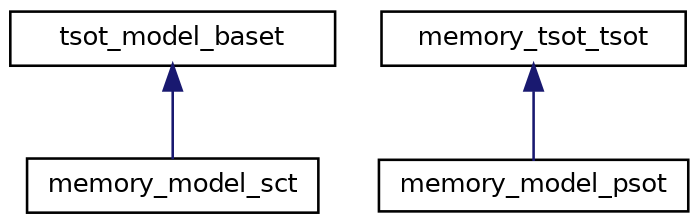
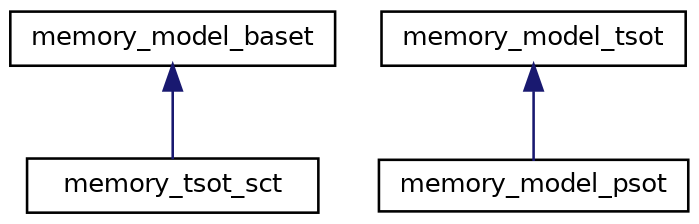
node "tsot_model_baset": label "tsot_model_baset" -> "memory_model_baset"
node "memory_tsot_tsot": label "memory_tsot_tsot" -> "memory_model_tsot"
node "memory_model_sct": label "memory_model_sct" -> "memory_tsot_sct"
